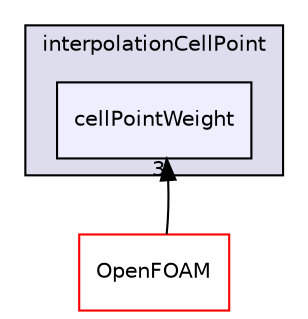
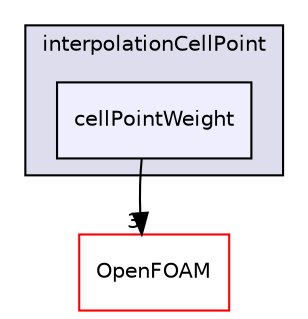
edge "OpenFOAM" -> "cellPointWeight": reversed
